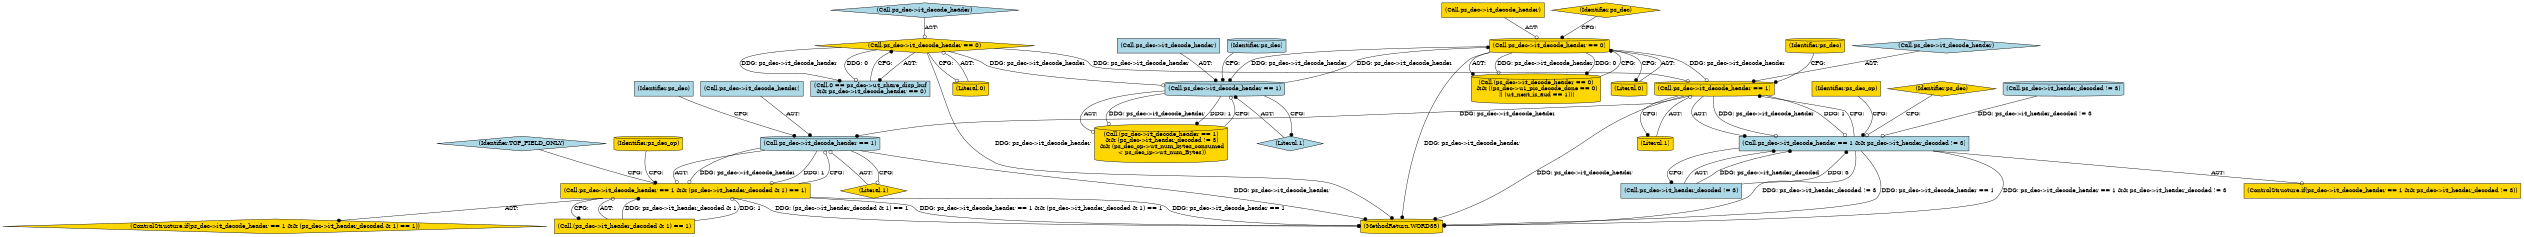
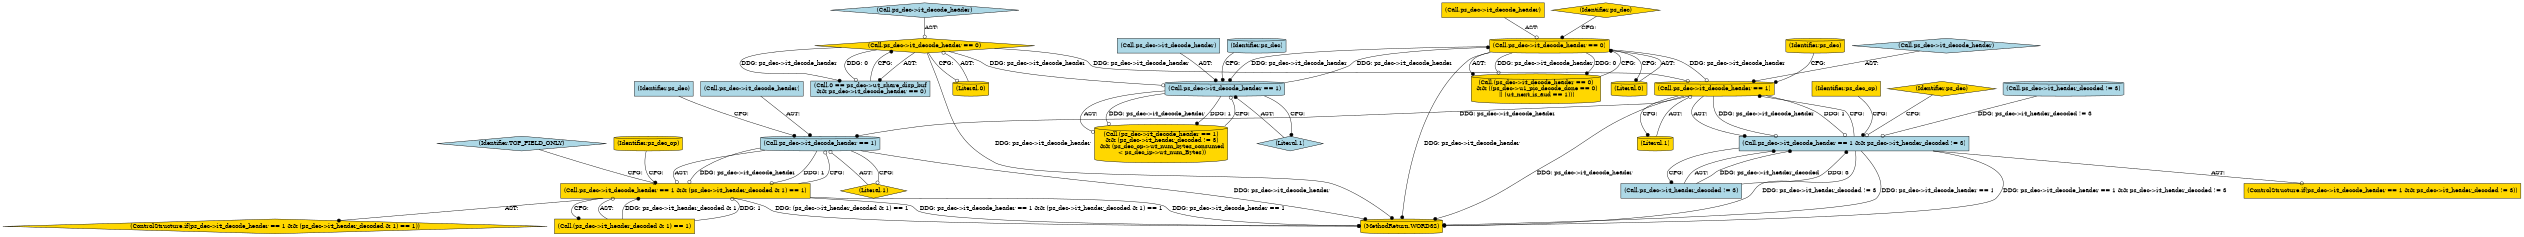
node "(MethodReturn,WORD35)": label "(MethodReturn,WORD35)" -> "(MethodReturn,WORD32)"
